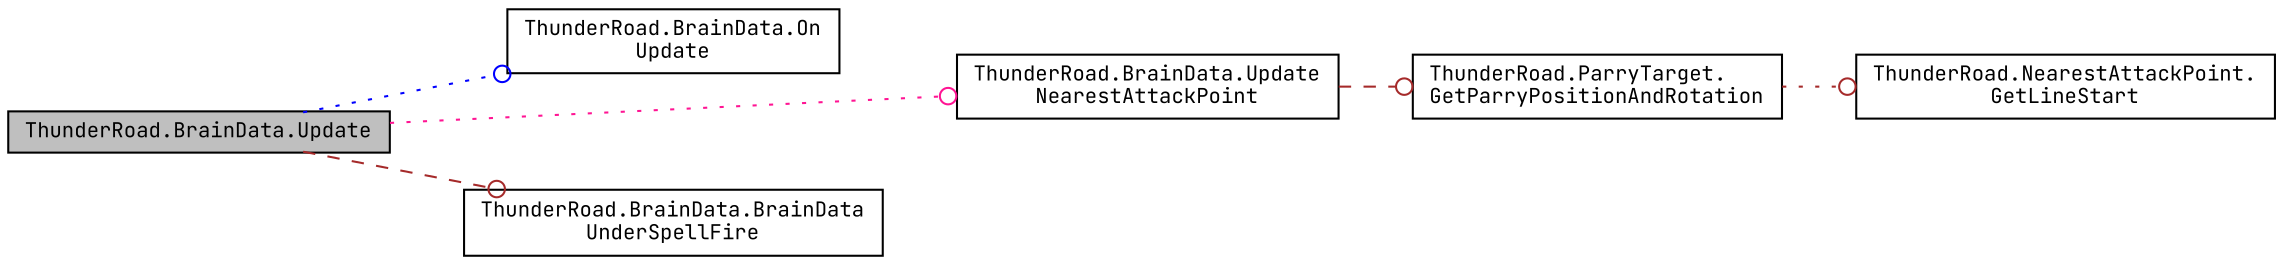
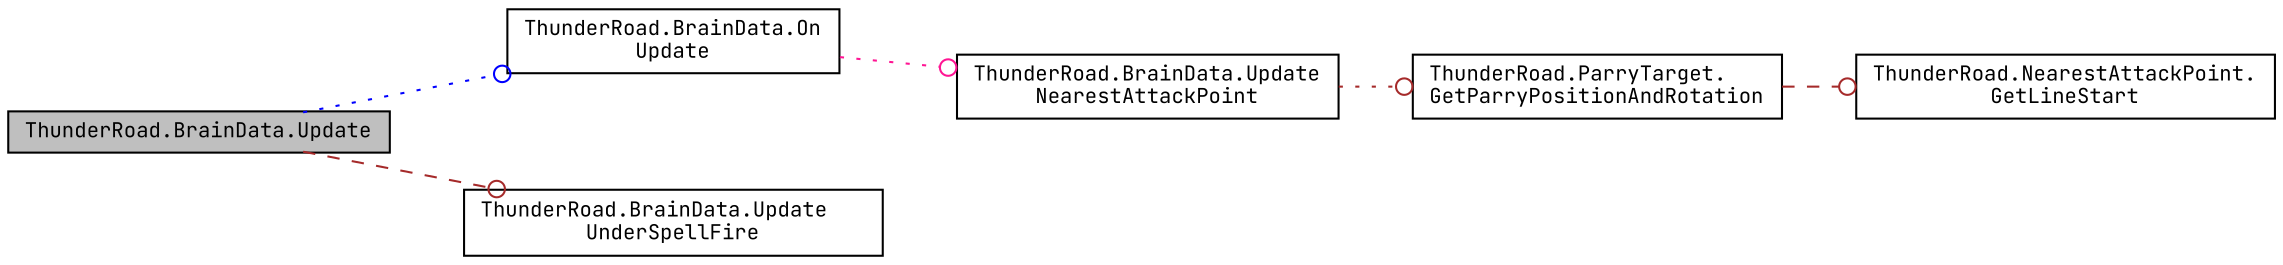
edge "ThunderRoad.BrainData.Update NearestAttackPoint" -> "ThunderRoad.ParryTarget. GetParryPositionAndRotation": style dashed -> dotted
edge "ThunderRoad.ParryTarget. GetParryPositionAndRotation" -> "ThunderRoad.NearestAttackPoint. GetLineStart": style dotted -> dashed
edge "ThunderRoad.BrainData.Update" -> "ThunderRoad.BrainData.Update NearestAttackPoint": now "ThunderRoad.BrainData.On Update" -> "ThunderRoad.BrainData.Update NearestAttackPoint"
node "ThunderRoad.BrainData.BrainData UnderSpellFire": label "ThunderRoad.BrainData.BrainData UnderSpellFire" -> "ThunderRoad.BrainData.Update UnderSpellFire"
